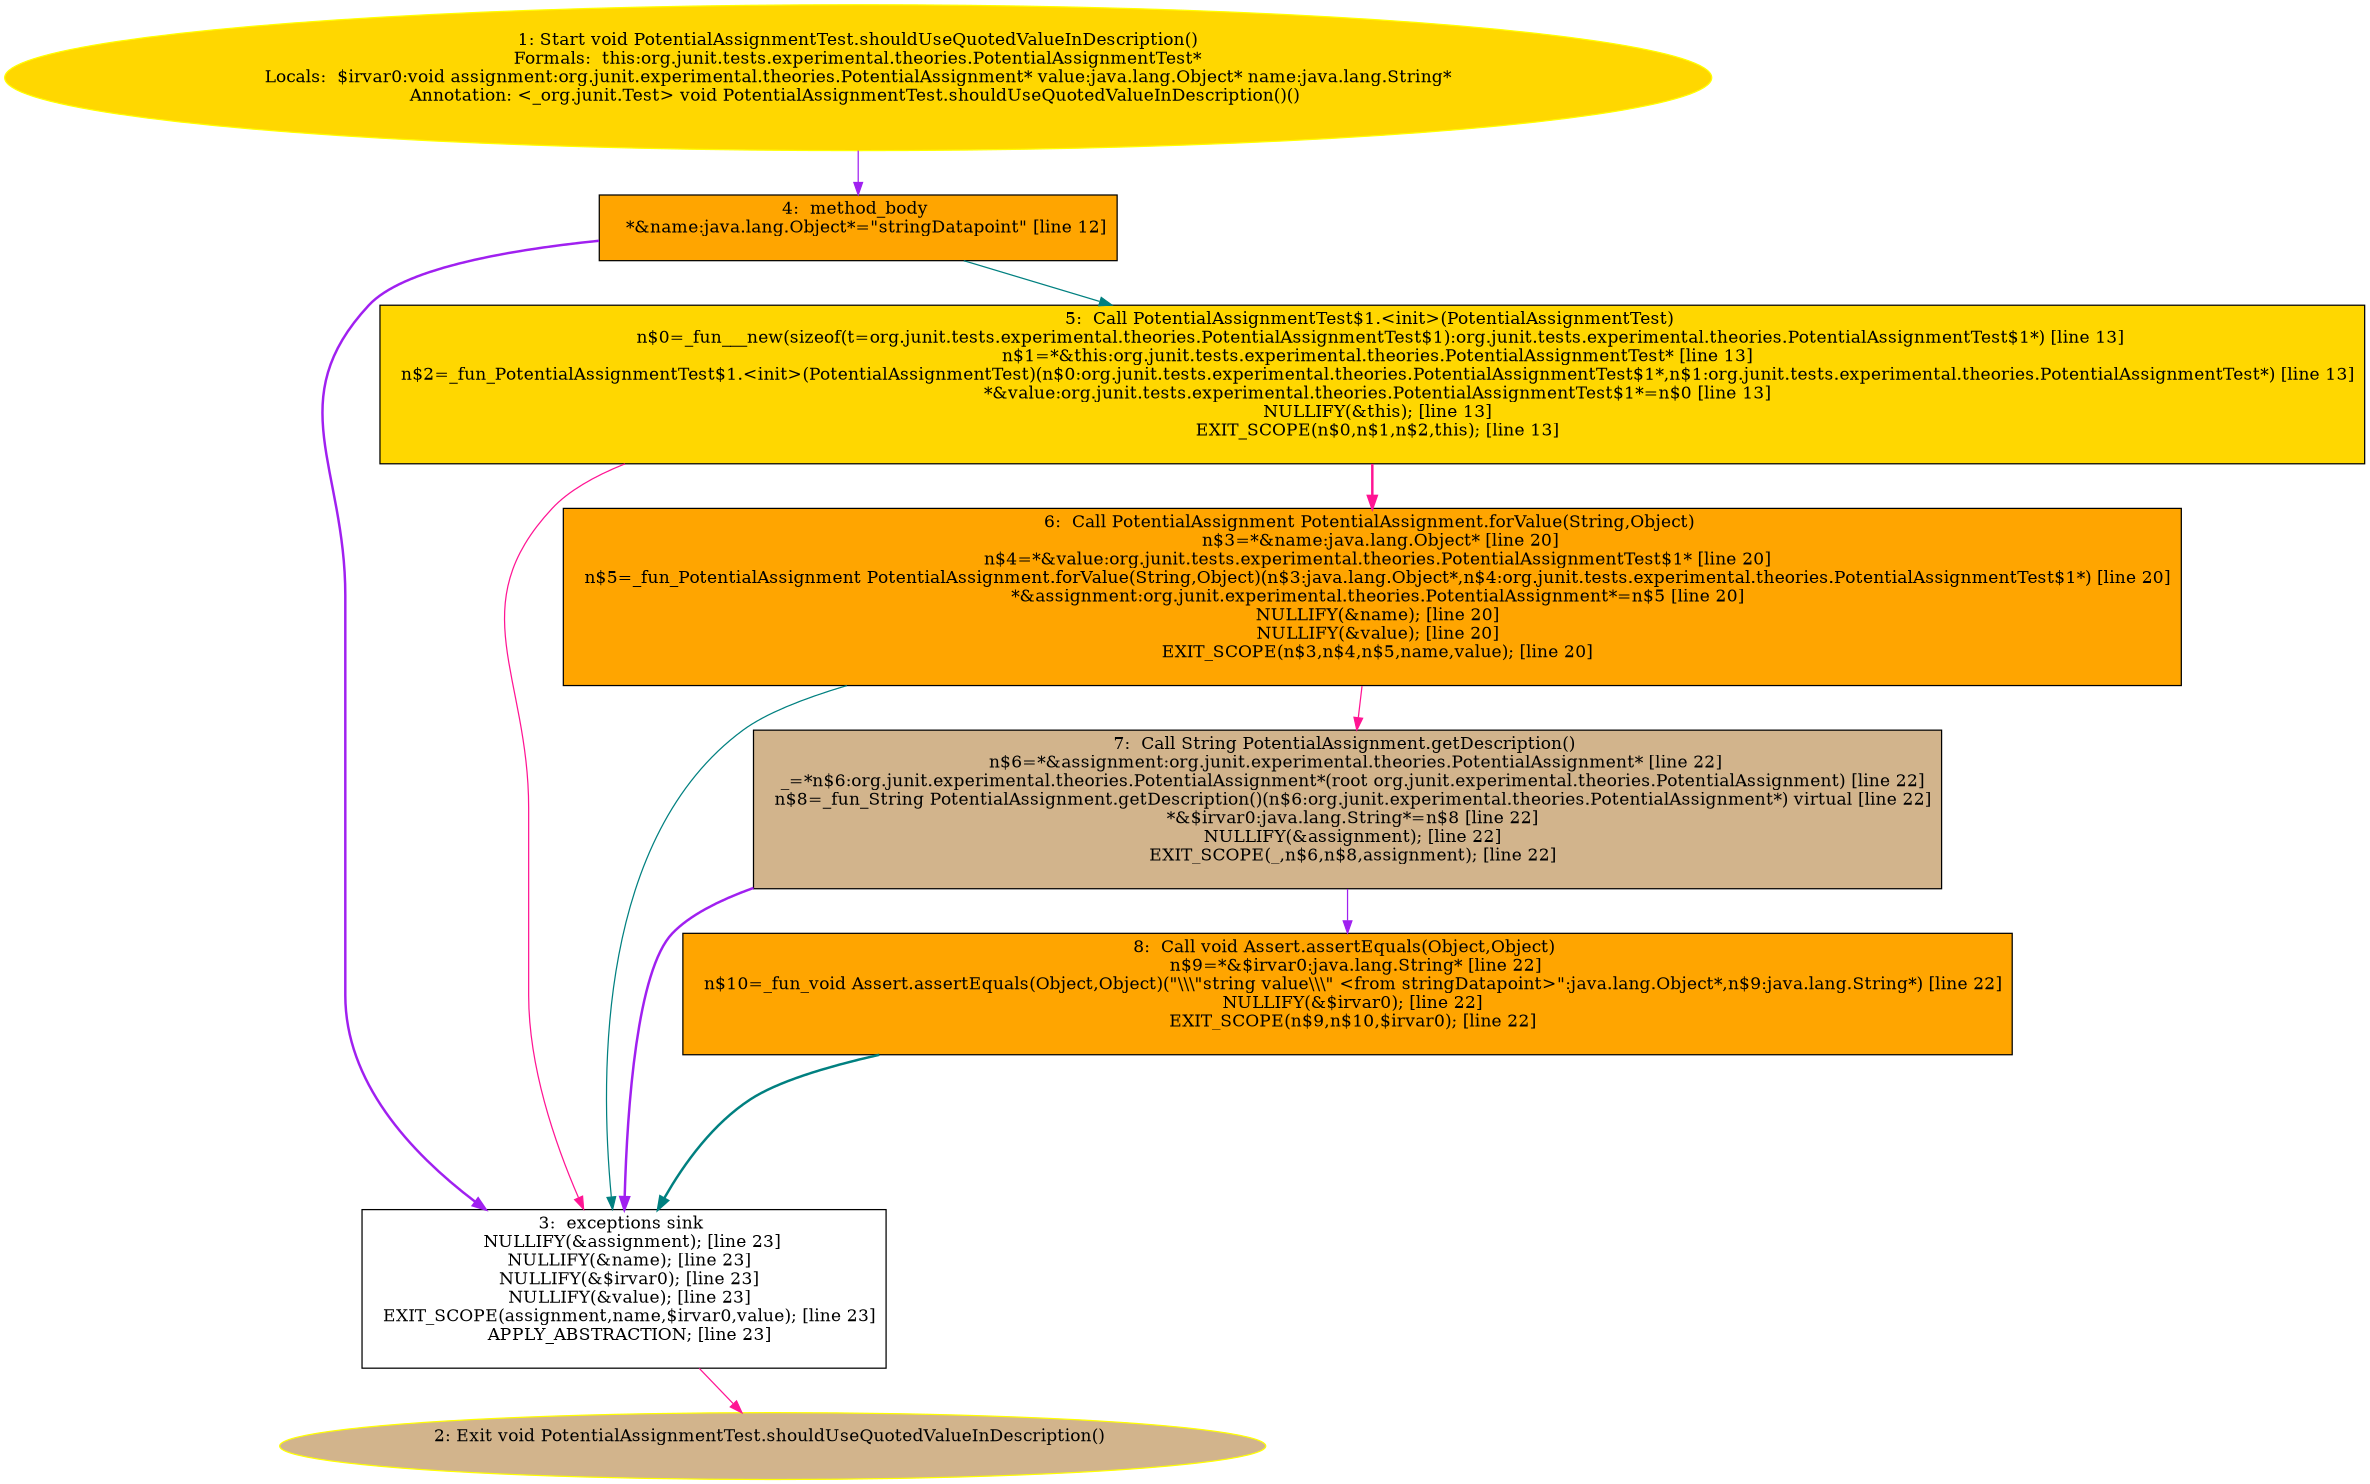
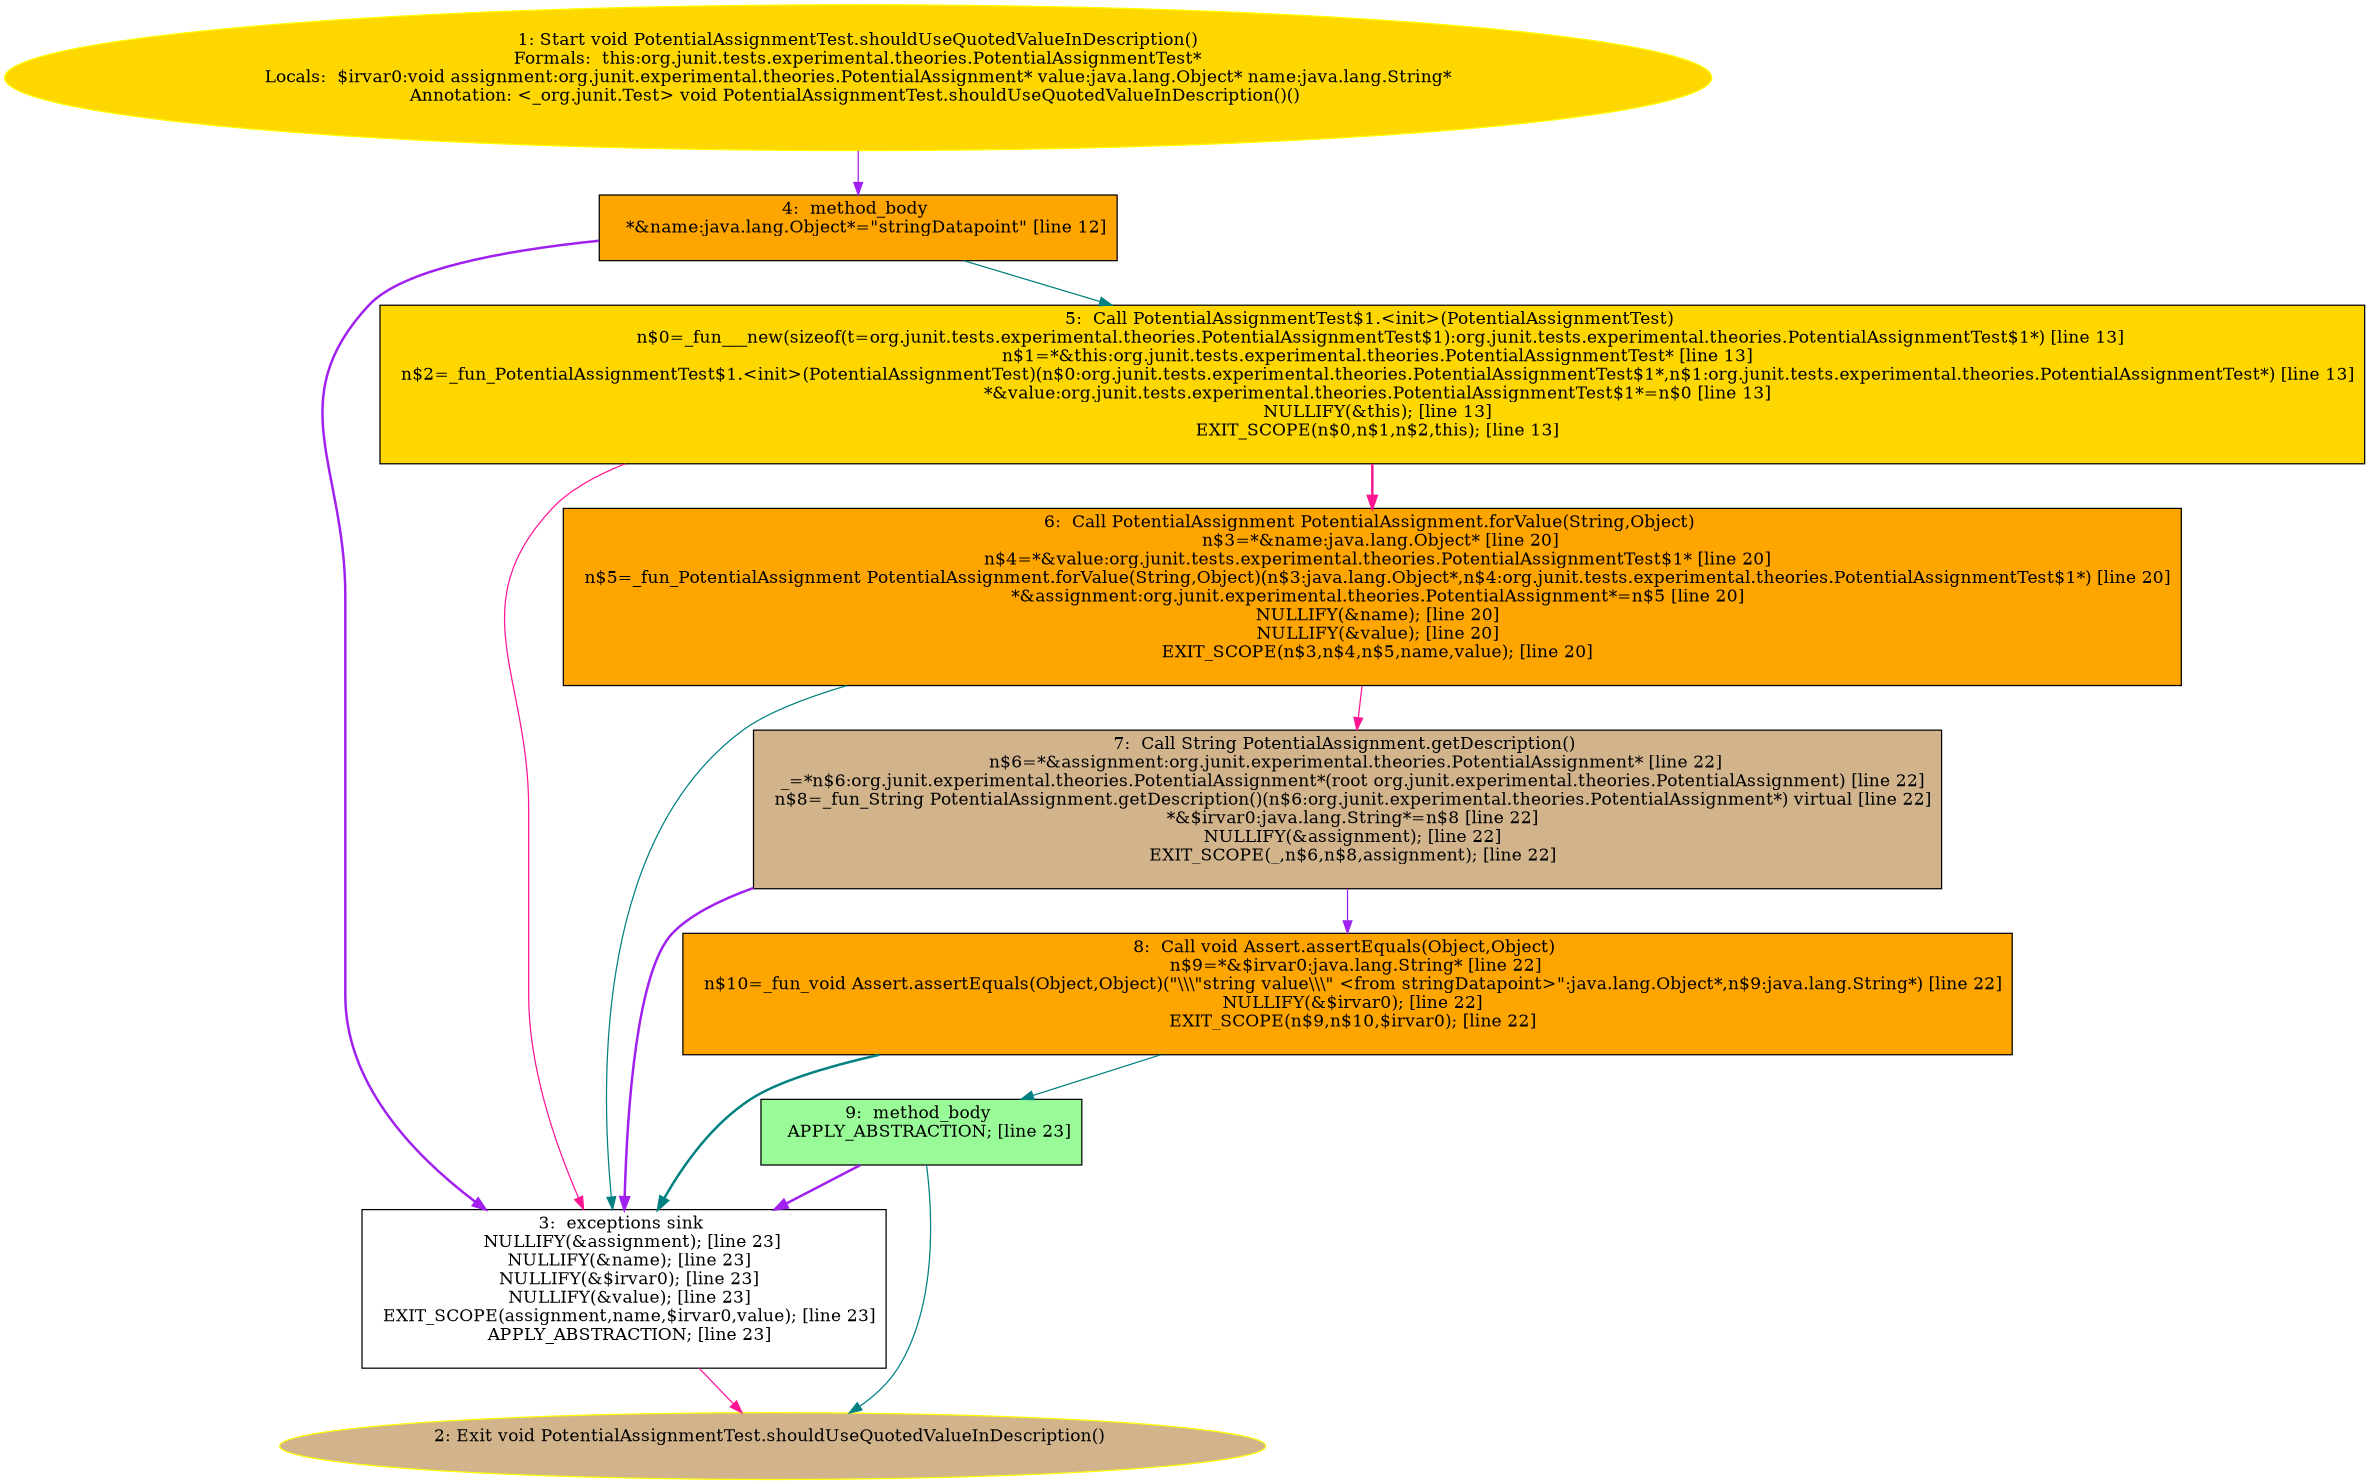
node "9:  method_body APPLY_ABSTRACTION; [line 23]": added
